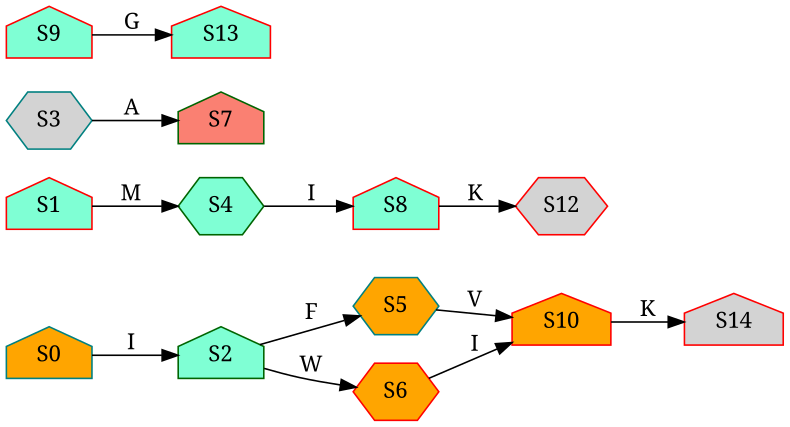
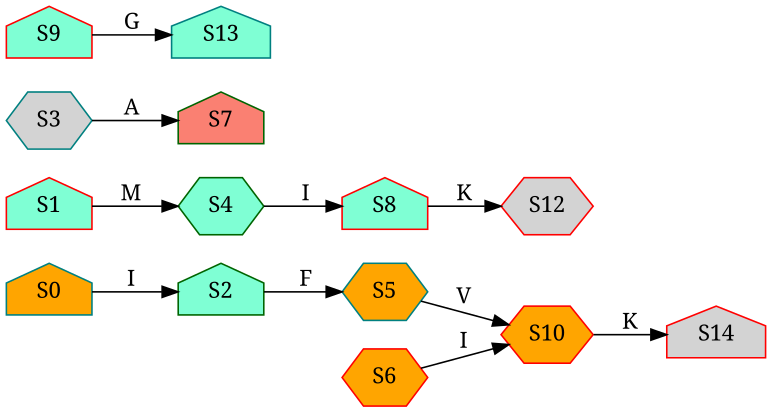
node "S13": color red -> teal
node "S10": shape house -> hexagon
edge "S2" -> "S6": removed, label "W"
